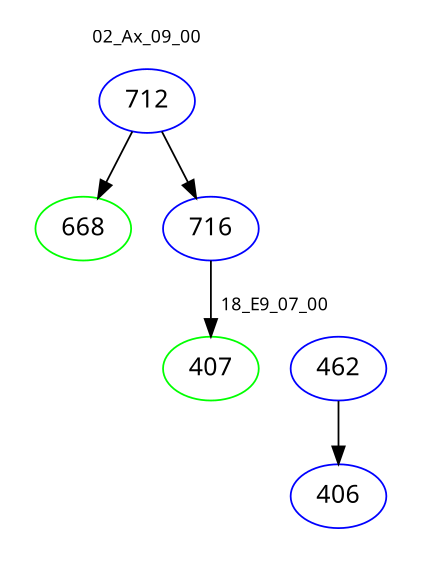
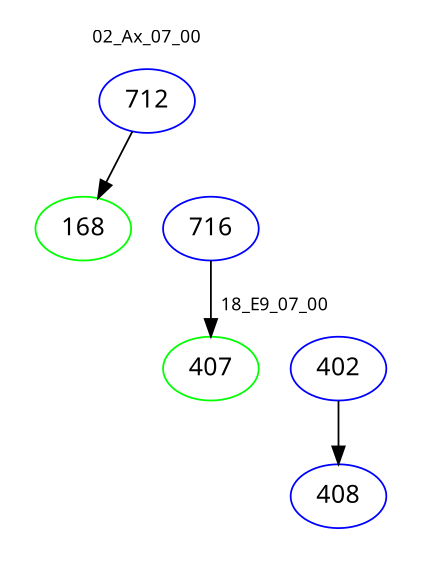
cluster "02_Ax_09_00": label "02_Ax_09_00" -> "02_Ax_07_00"
edge "712" -> "716": removed
node "668": label "668" -> "168"
node "462": label "462" -> "402"
node "406": label "406" -> "408"
